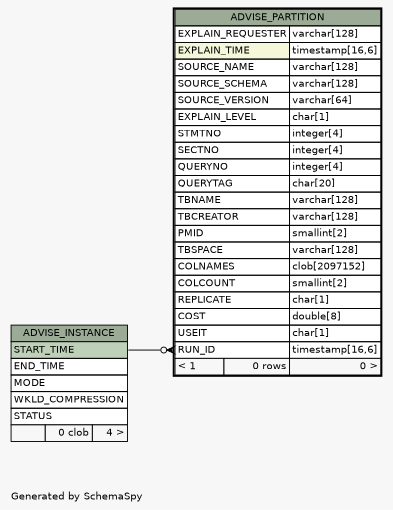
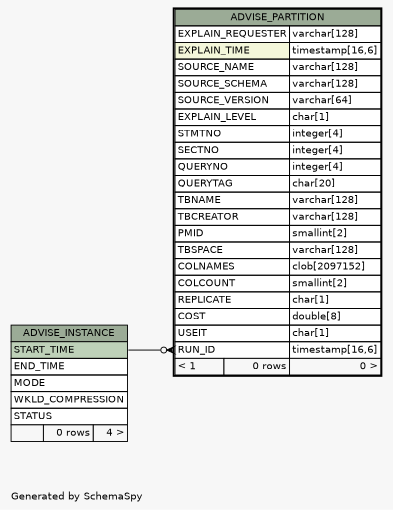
node "ADVISE_INSTANCE": text "0 clob" -> "0 rows"
